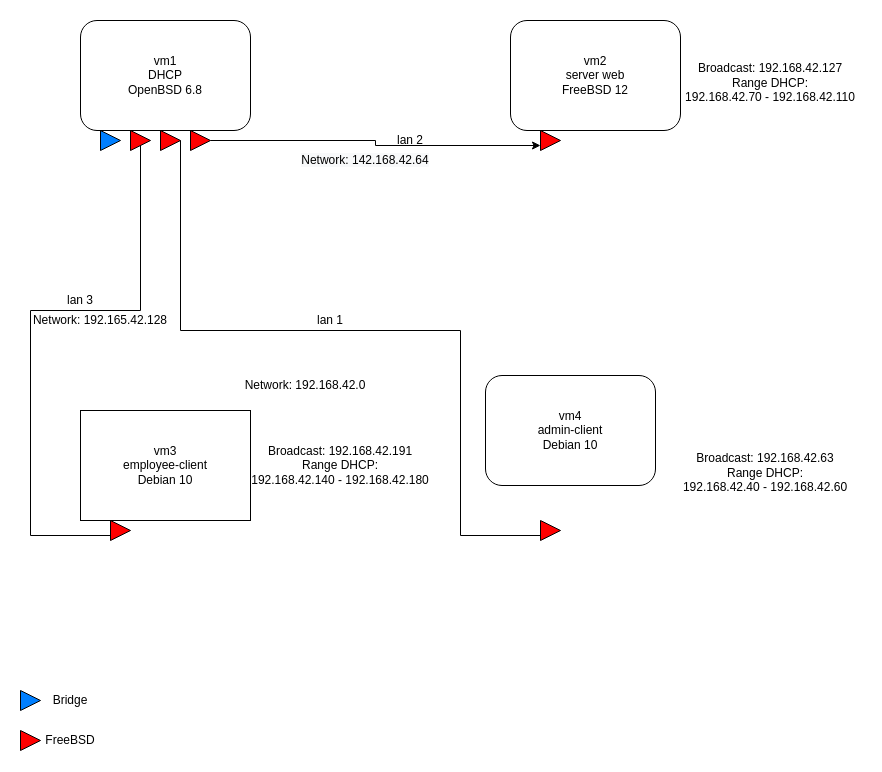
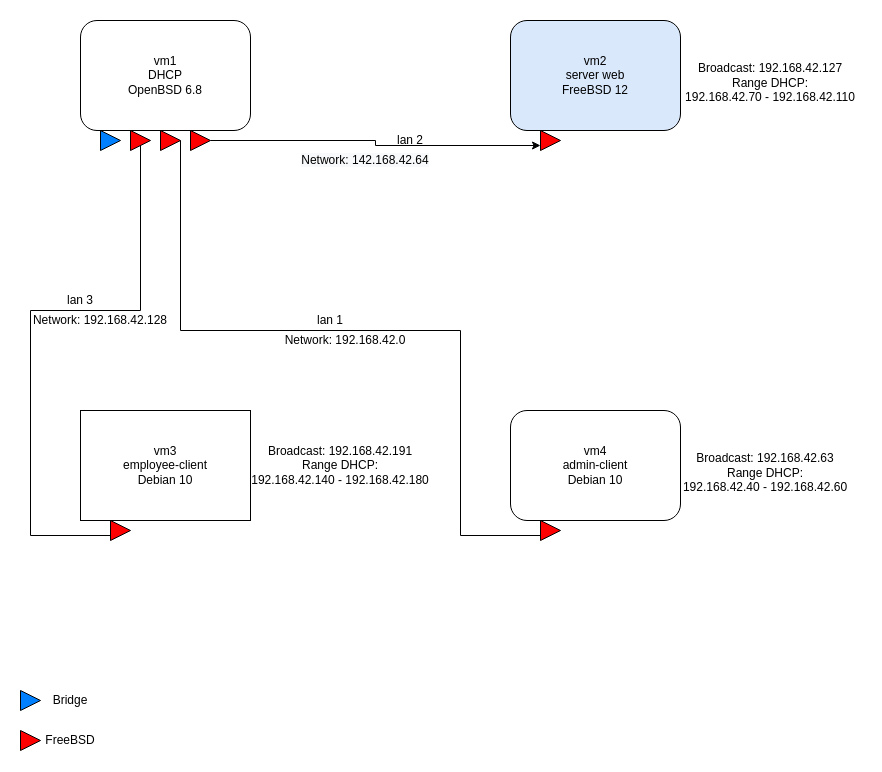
node "vm2 server web FreeBSD 12": fillcolor #ffffff -> #dae8fc
node "Network: 192.165.42.128": label "Network: 192.165.42.128" -> "Network: 192.168.42.128"
node "Network: 192.168.42.0": moved (306, 386) -> (346, 341)
node "vm4 admin-client Debian 10": moved (571, 431) -> (596, 466)
